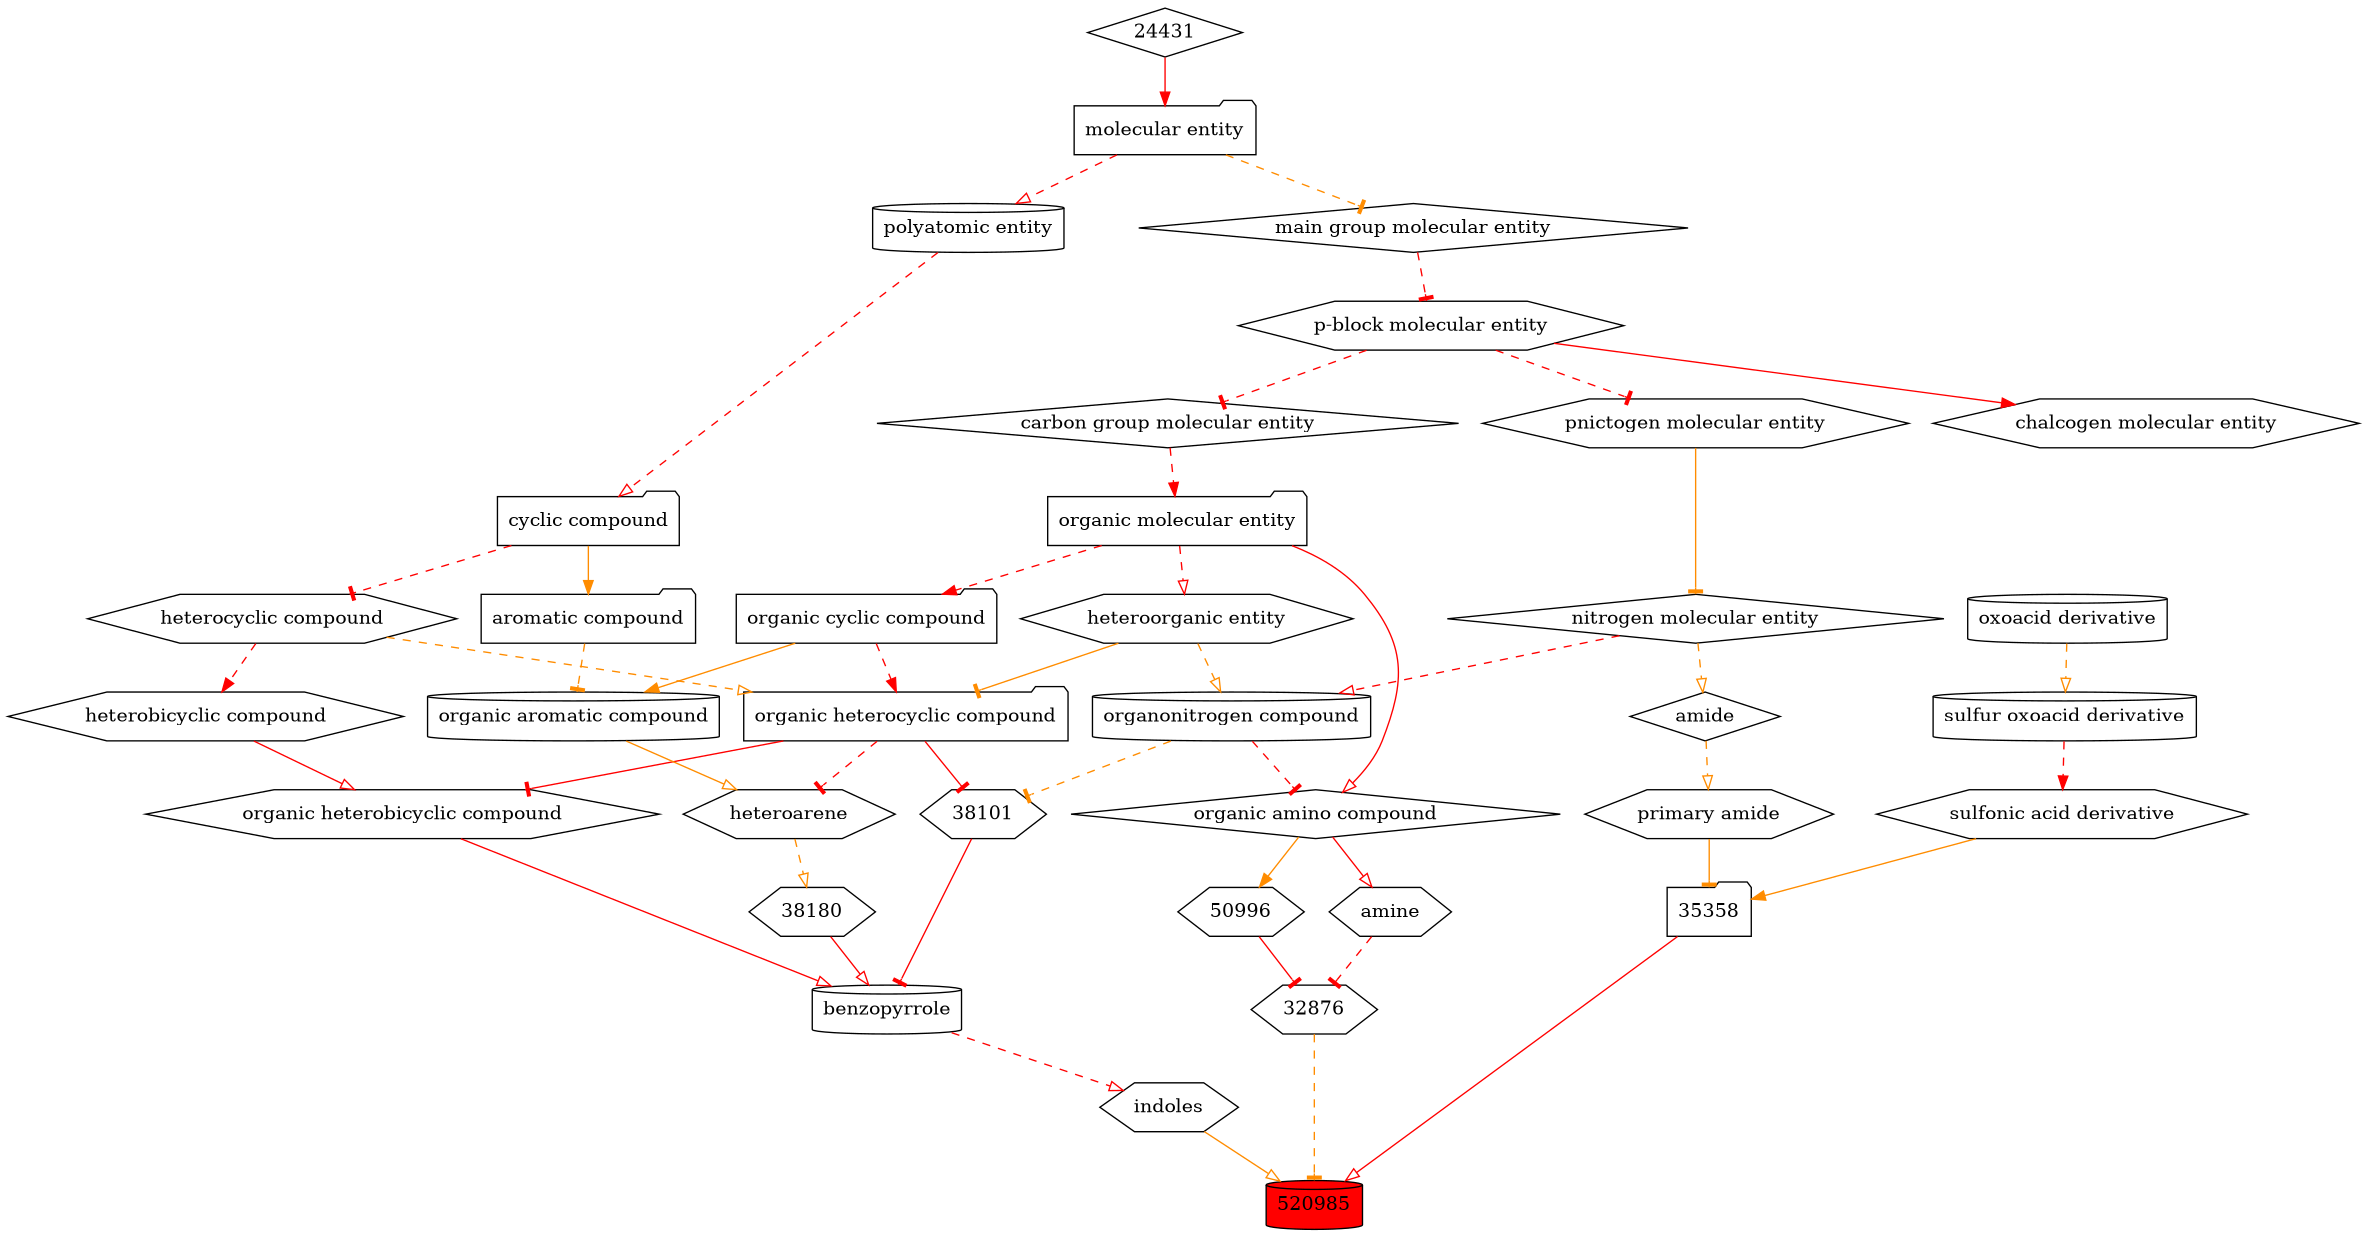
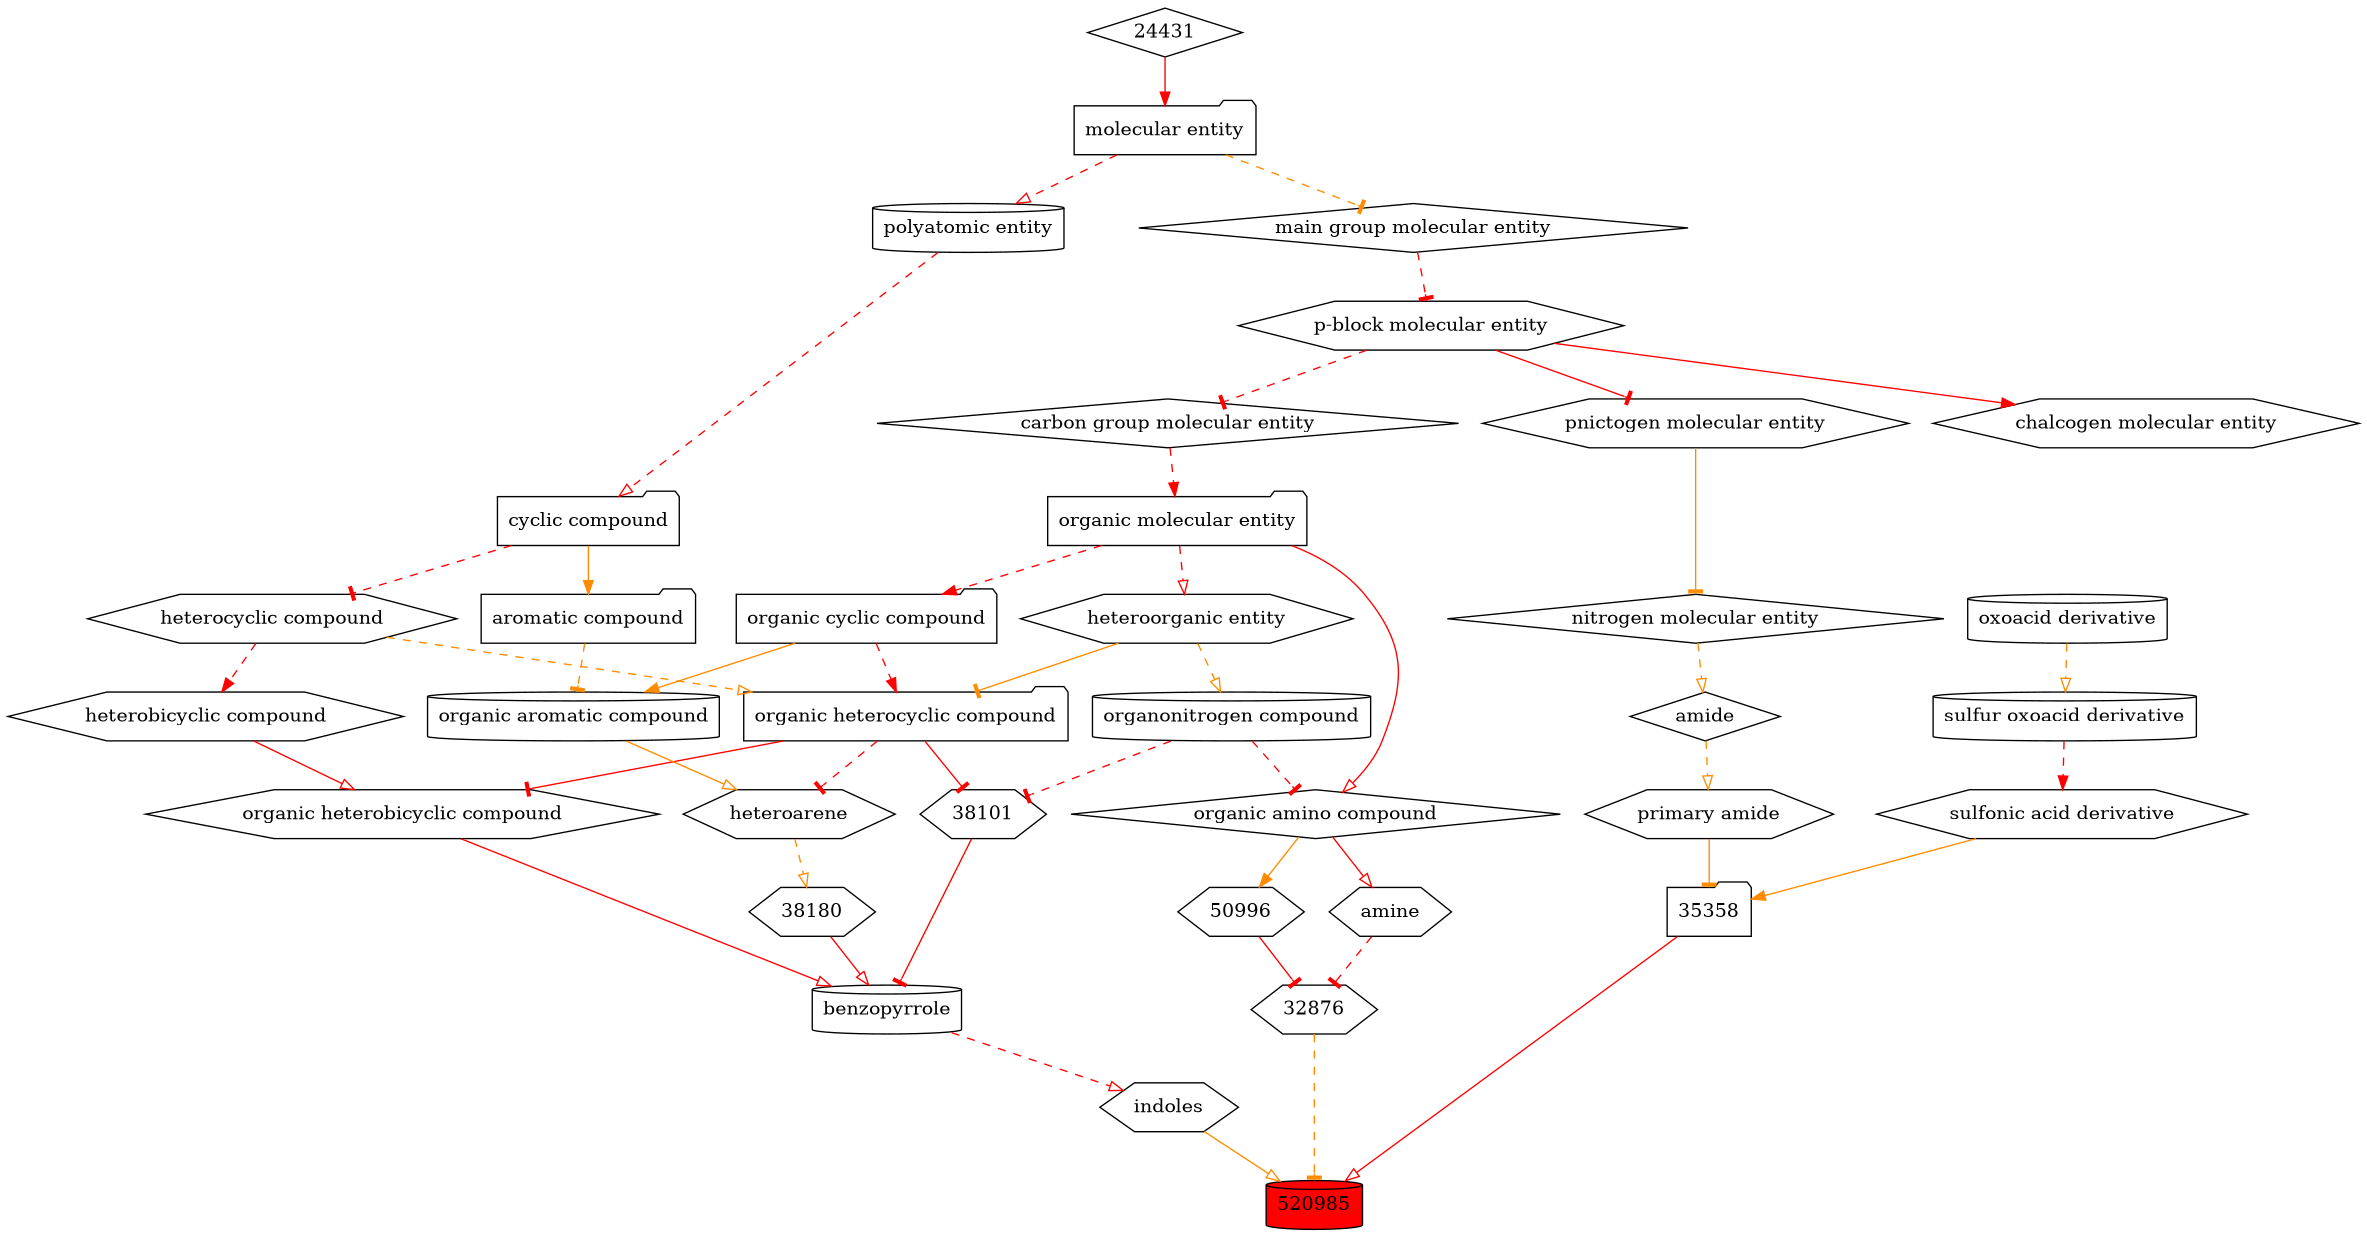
edge "p-block molecular entity" -> "pnictogen molecular entity": style dashed -> solid
edge "nitrogen molecular entity" -> "organonitrogen compound": removed
edge "organonitrogen compound" -> "38101": color darkorange -> red
